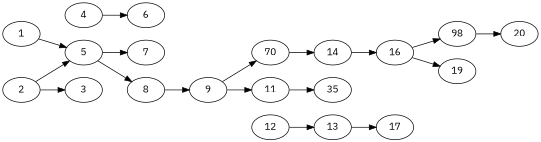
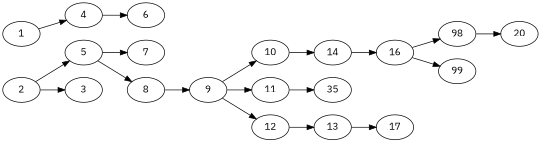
edge "1" -> "5": now "1" -> "4"
node "70": label "70" -> "10"
node "19": label "19" -> "99"
edge "9" -> "12": added
